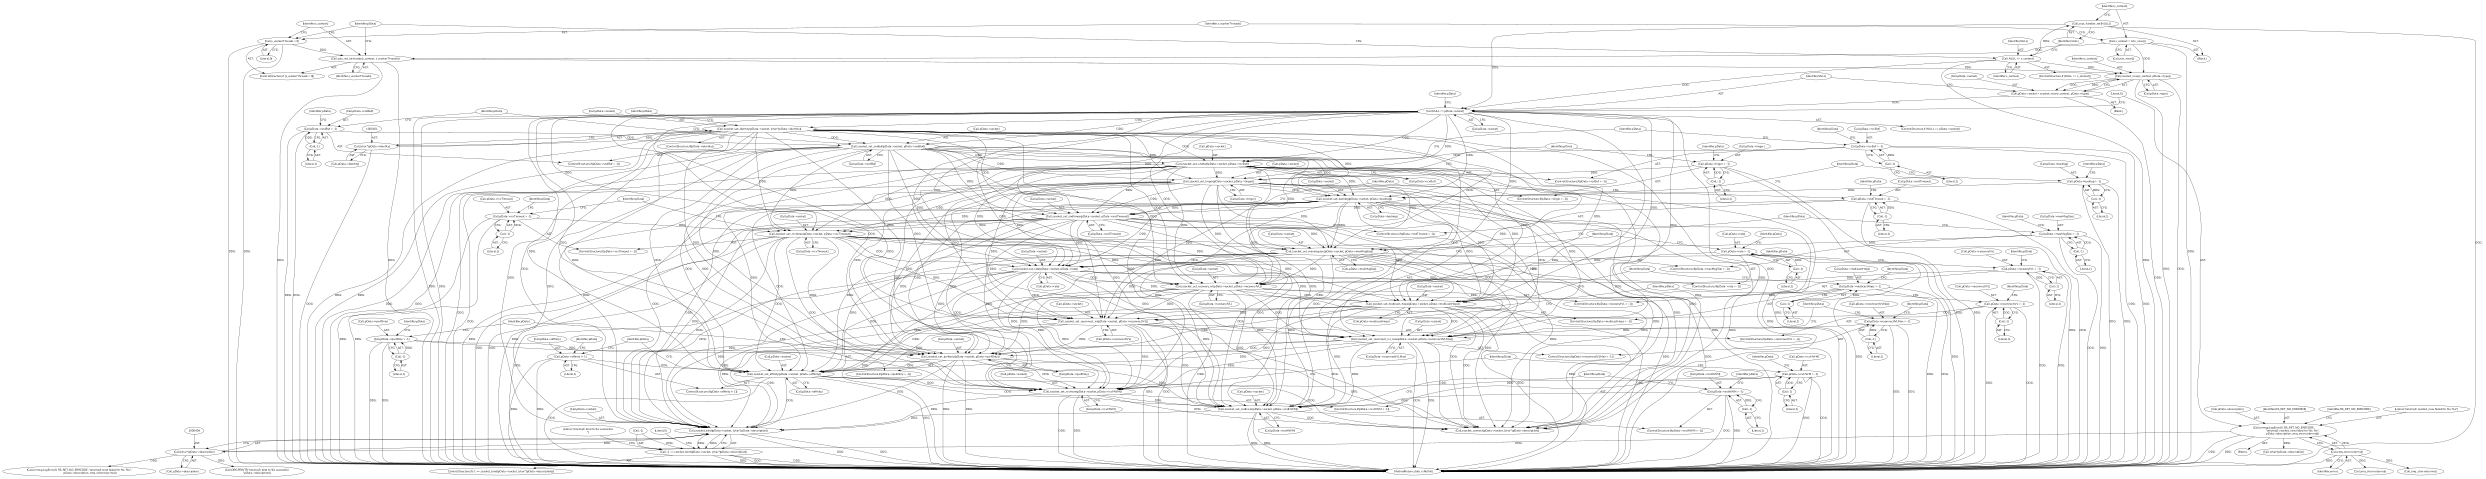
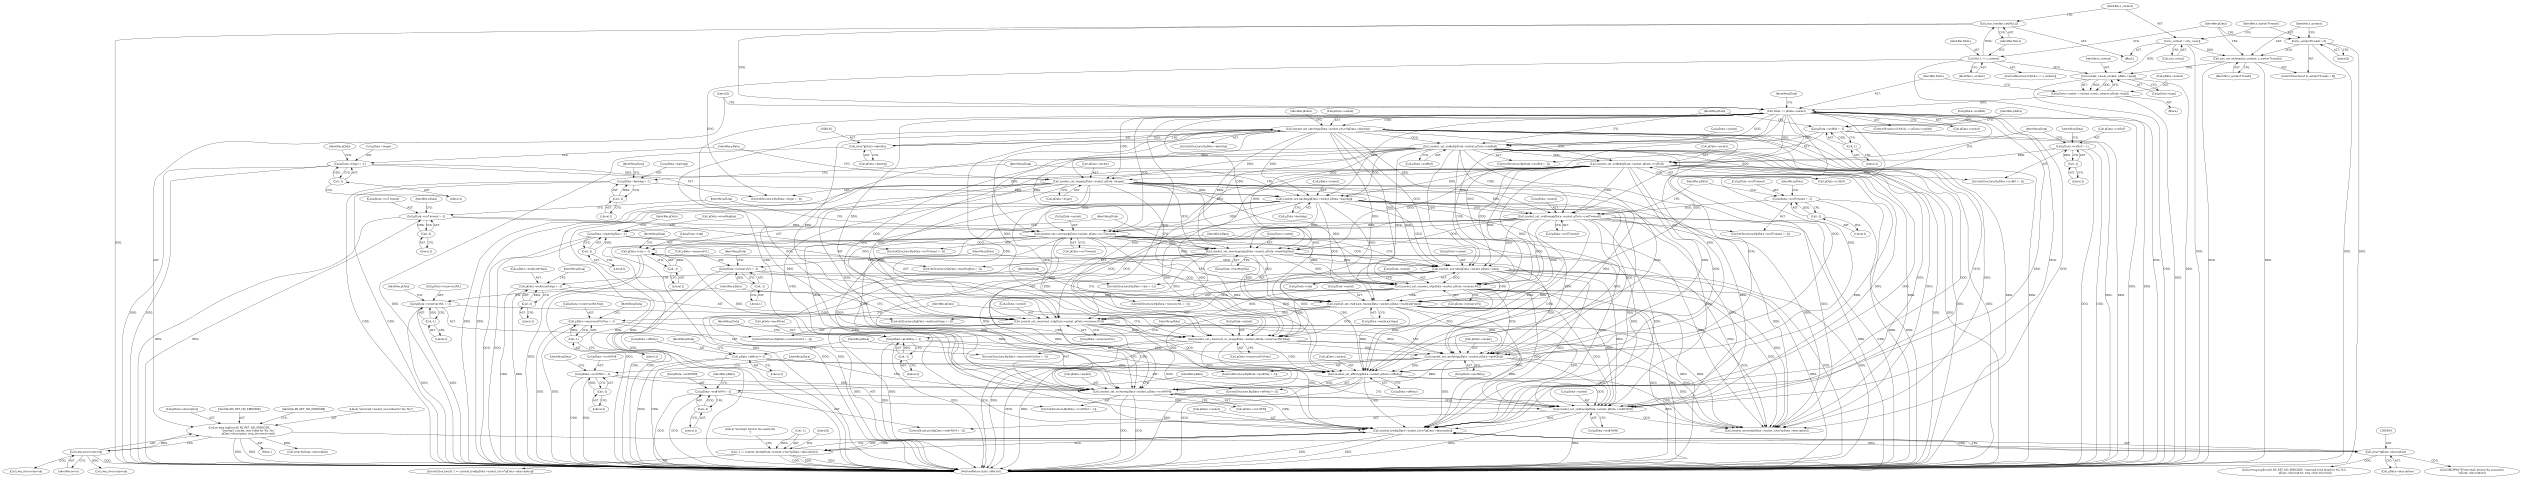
edge "(Call,NULL == s_context)" -> "(Call,NULL == pData->socket)": now "(Call,NULL == s_context)" -> "(ControlStructure,if(pData->linger > -1))"
